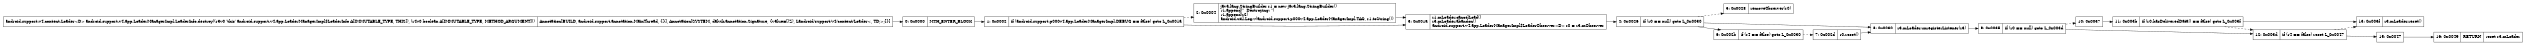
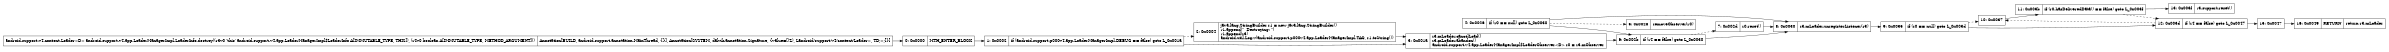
node "2: 0x0004": text "r1.append(r2)" -> "r1.append(r3)"
node "3: 0x001a": text "r1.mLoader.cancelLoad()" -> "r3.mLoader.cancelLoad()"
edge "3: 0x001a" -> "4: 0x0026": now "3: 0x001a" -> "6: 0x002b"
node "13: 0x003f": text "r3.mLoader.reset()" -> "r3.support.reset()"
edge "12: 0x003d" -> "13: 0x003f": now "12: 0x003d" -> "10: 0x0037"
node "12: 0x003d": text "if (r4 == false) reset L_0x0047" -> "if (r4 == false) goto L_0x0047"
edge "6: 0x002b" -> "8: 0x0030": added
node "16: 0x0049": text "reset r3.mLoader" -> "return r3.mLoader"
